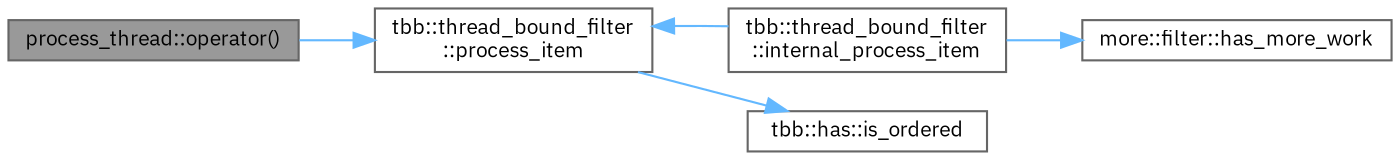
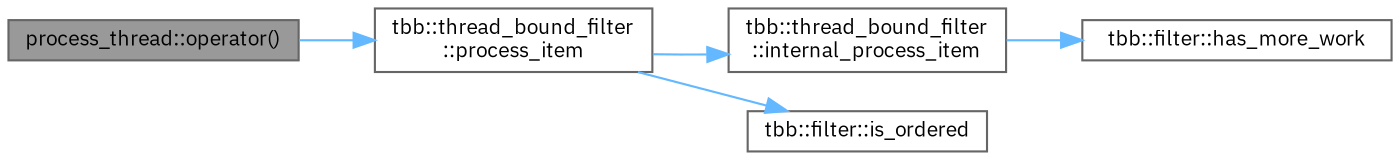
edge "tbb::thread_bound_filter ::internal_process_item" -> "tbb::thread_bound_filter ::process_item": reversed
node "more::filter::has_more_work": label "more::filter::has_more_work" -> "tbb::filter::has_more_work"
node "tbb::has::is_ordered": label "tbb::has::is_ordered" -> "tbb::filter::is_ordered"
